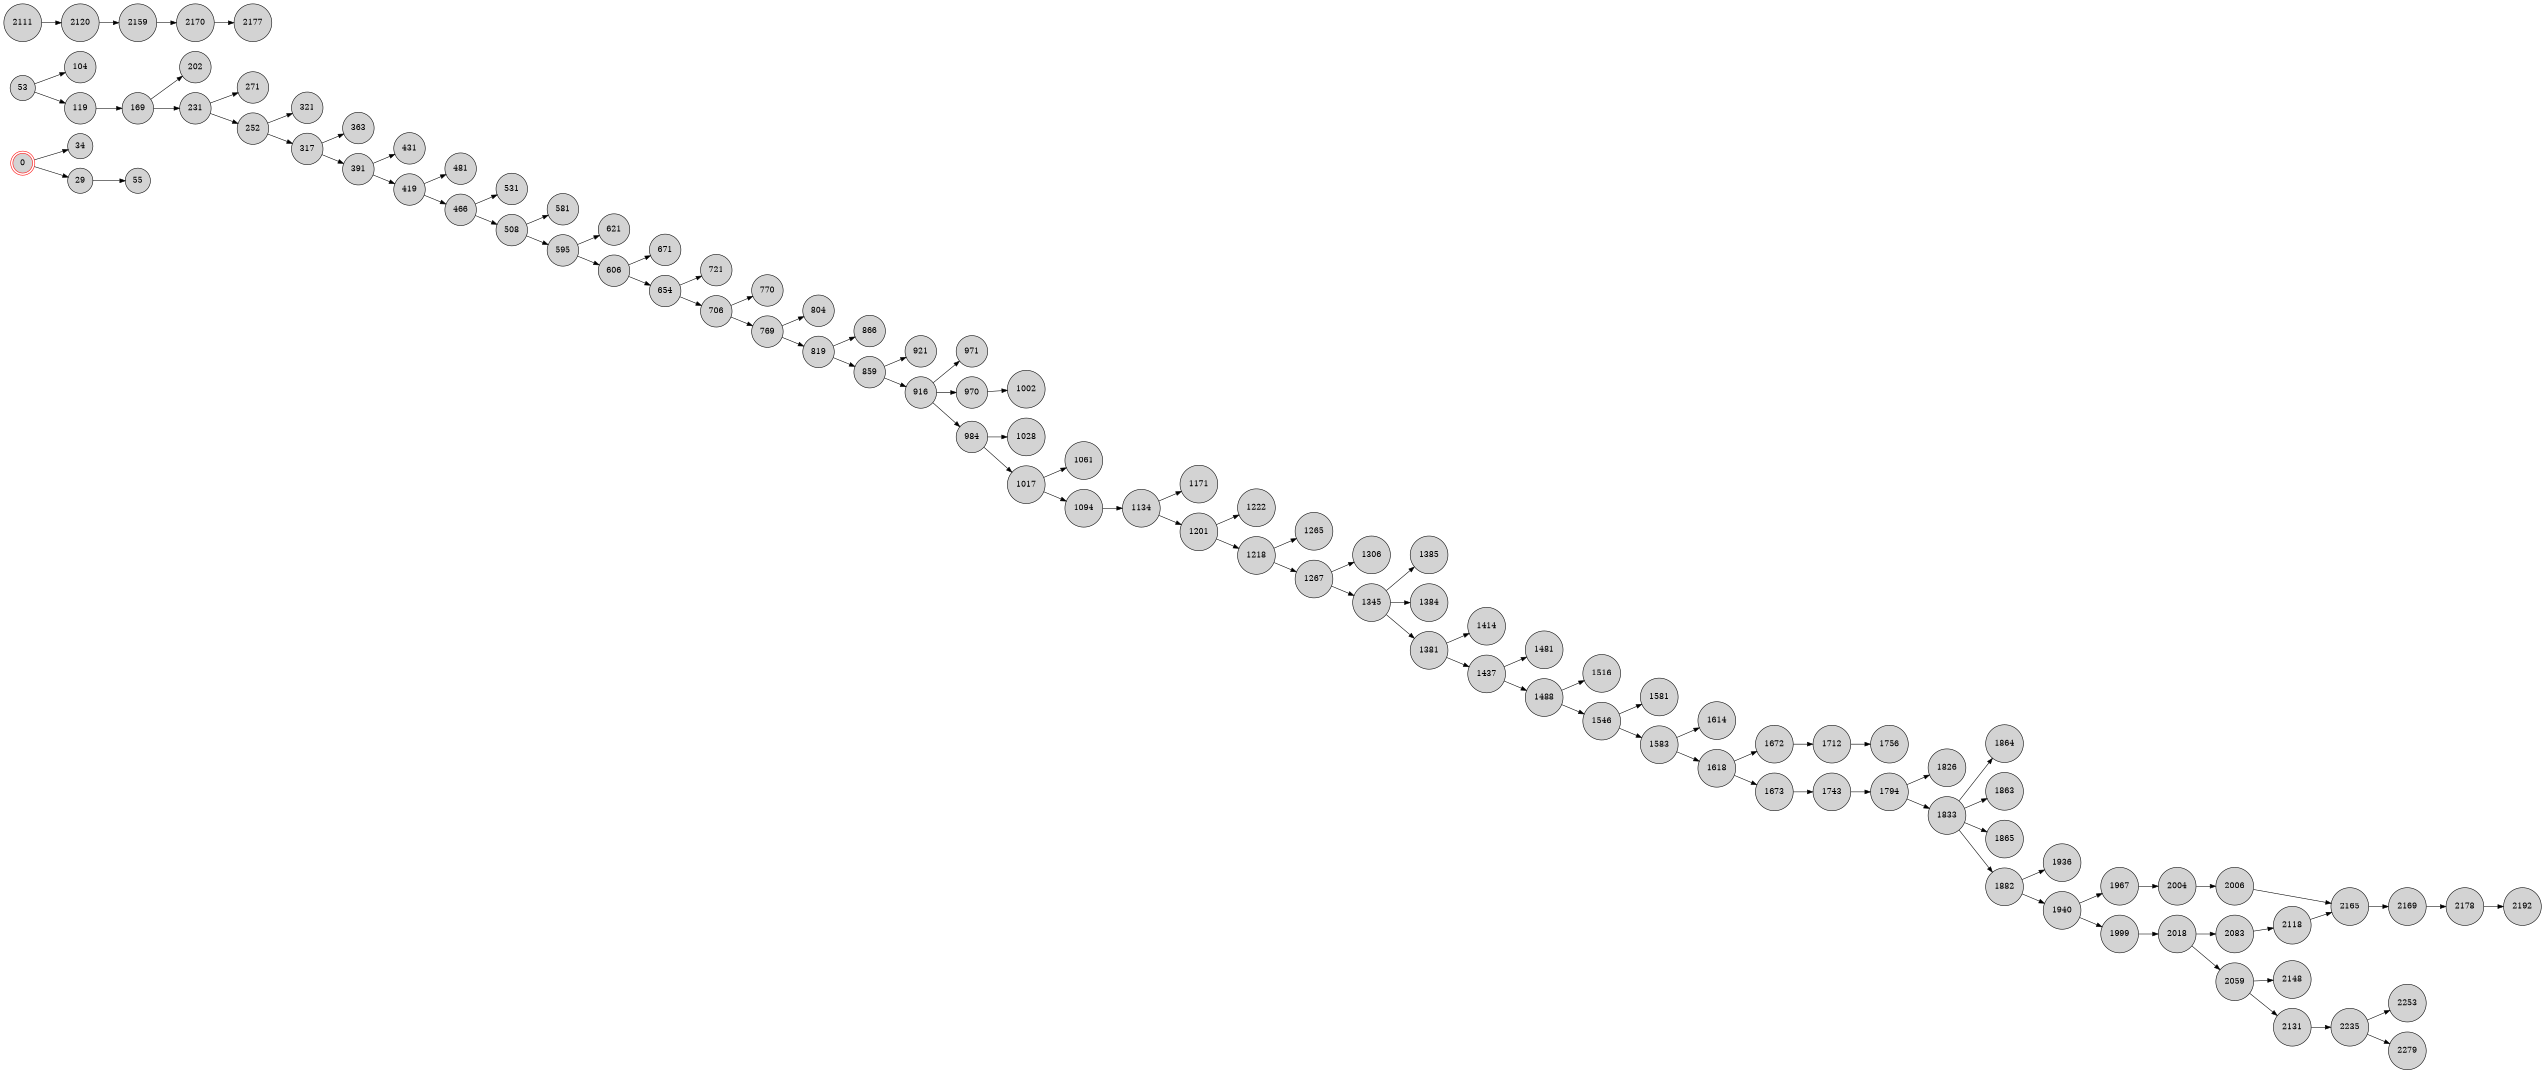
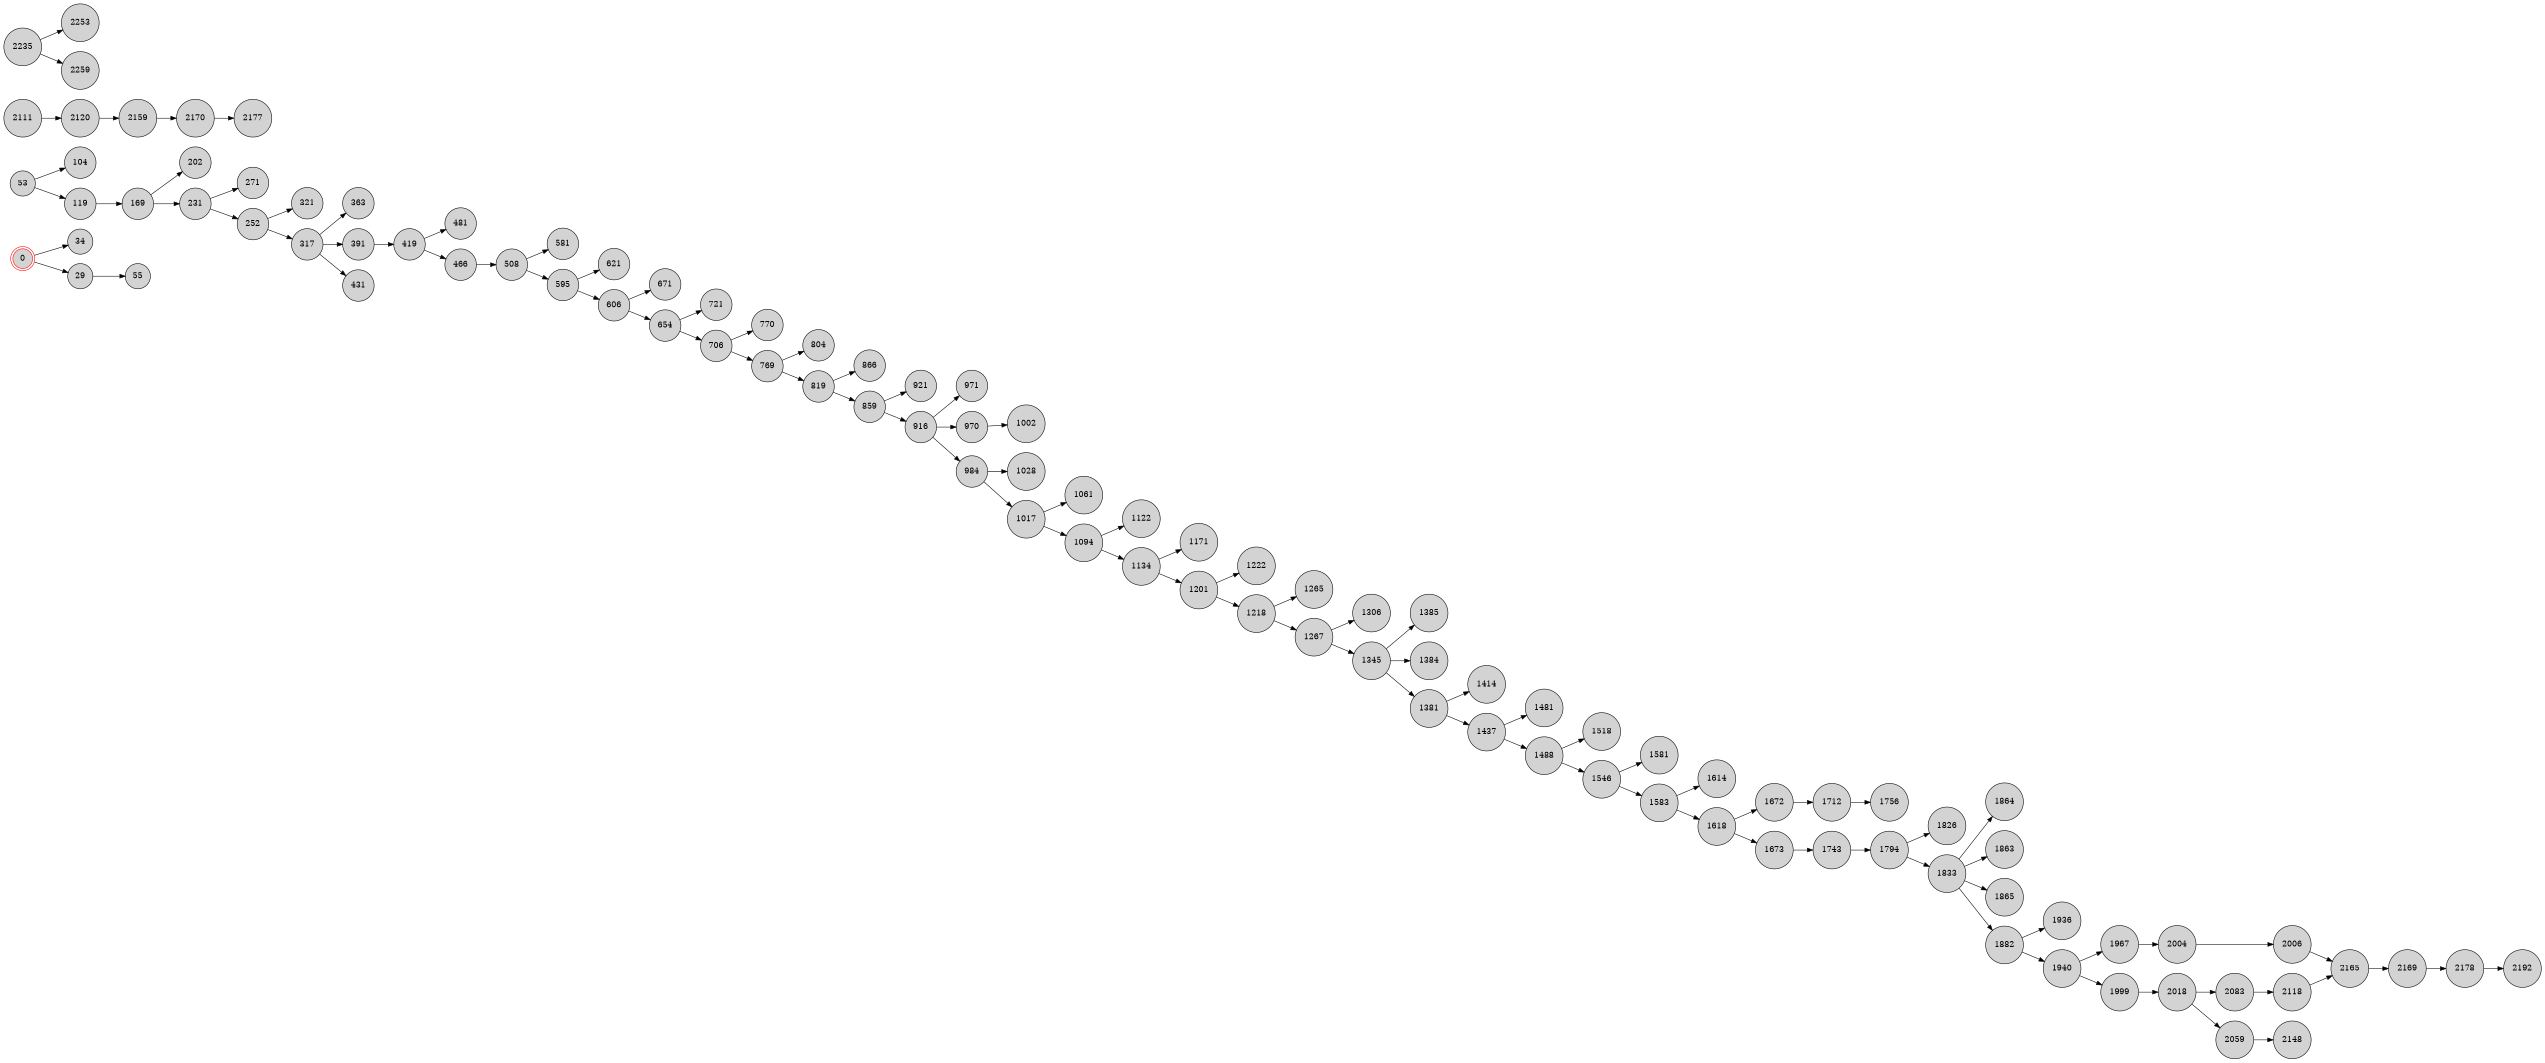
edge "391" -> "431": now "317" -> "431"
node "531": removed
node "1122": added
node "1516": label "1516" -> "1518"
node "2131": removed
node "2279": label "2279" -> "2259"
